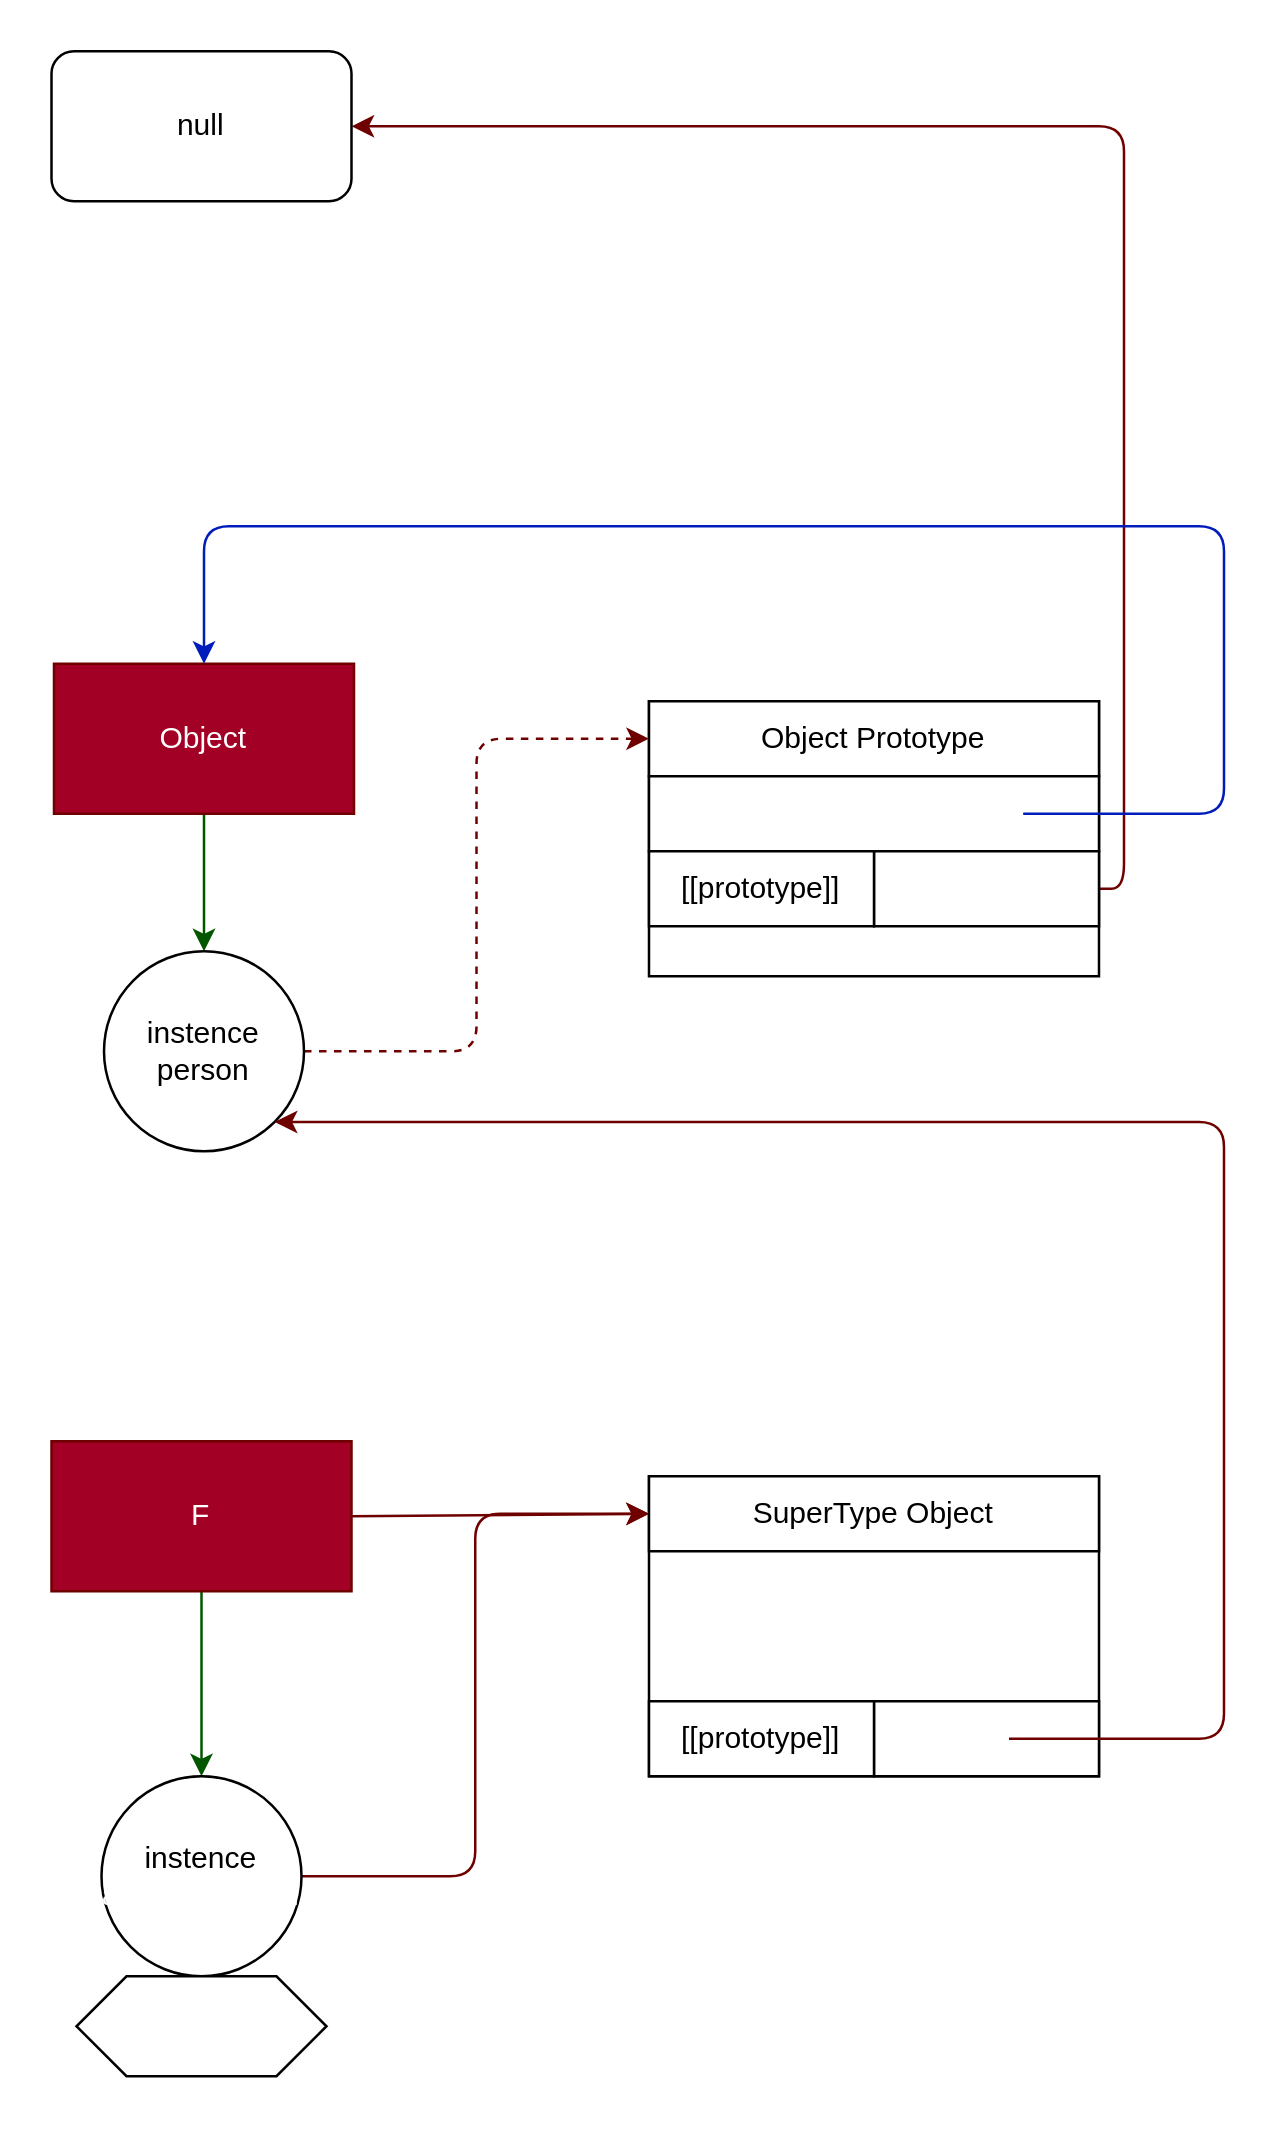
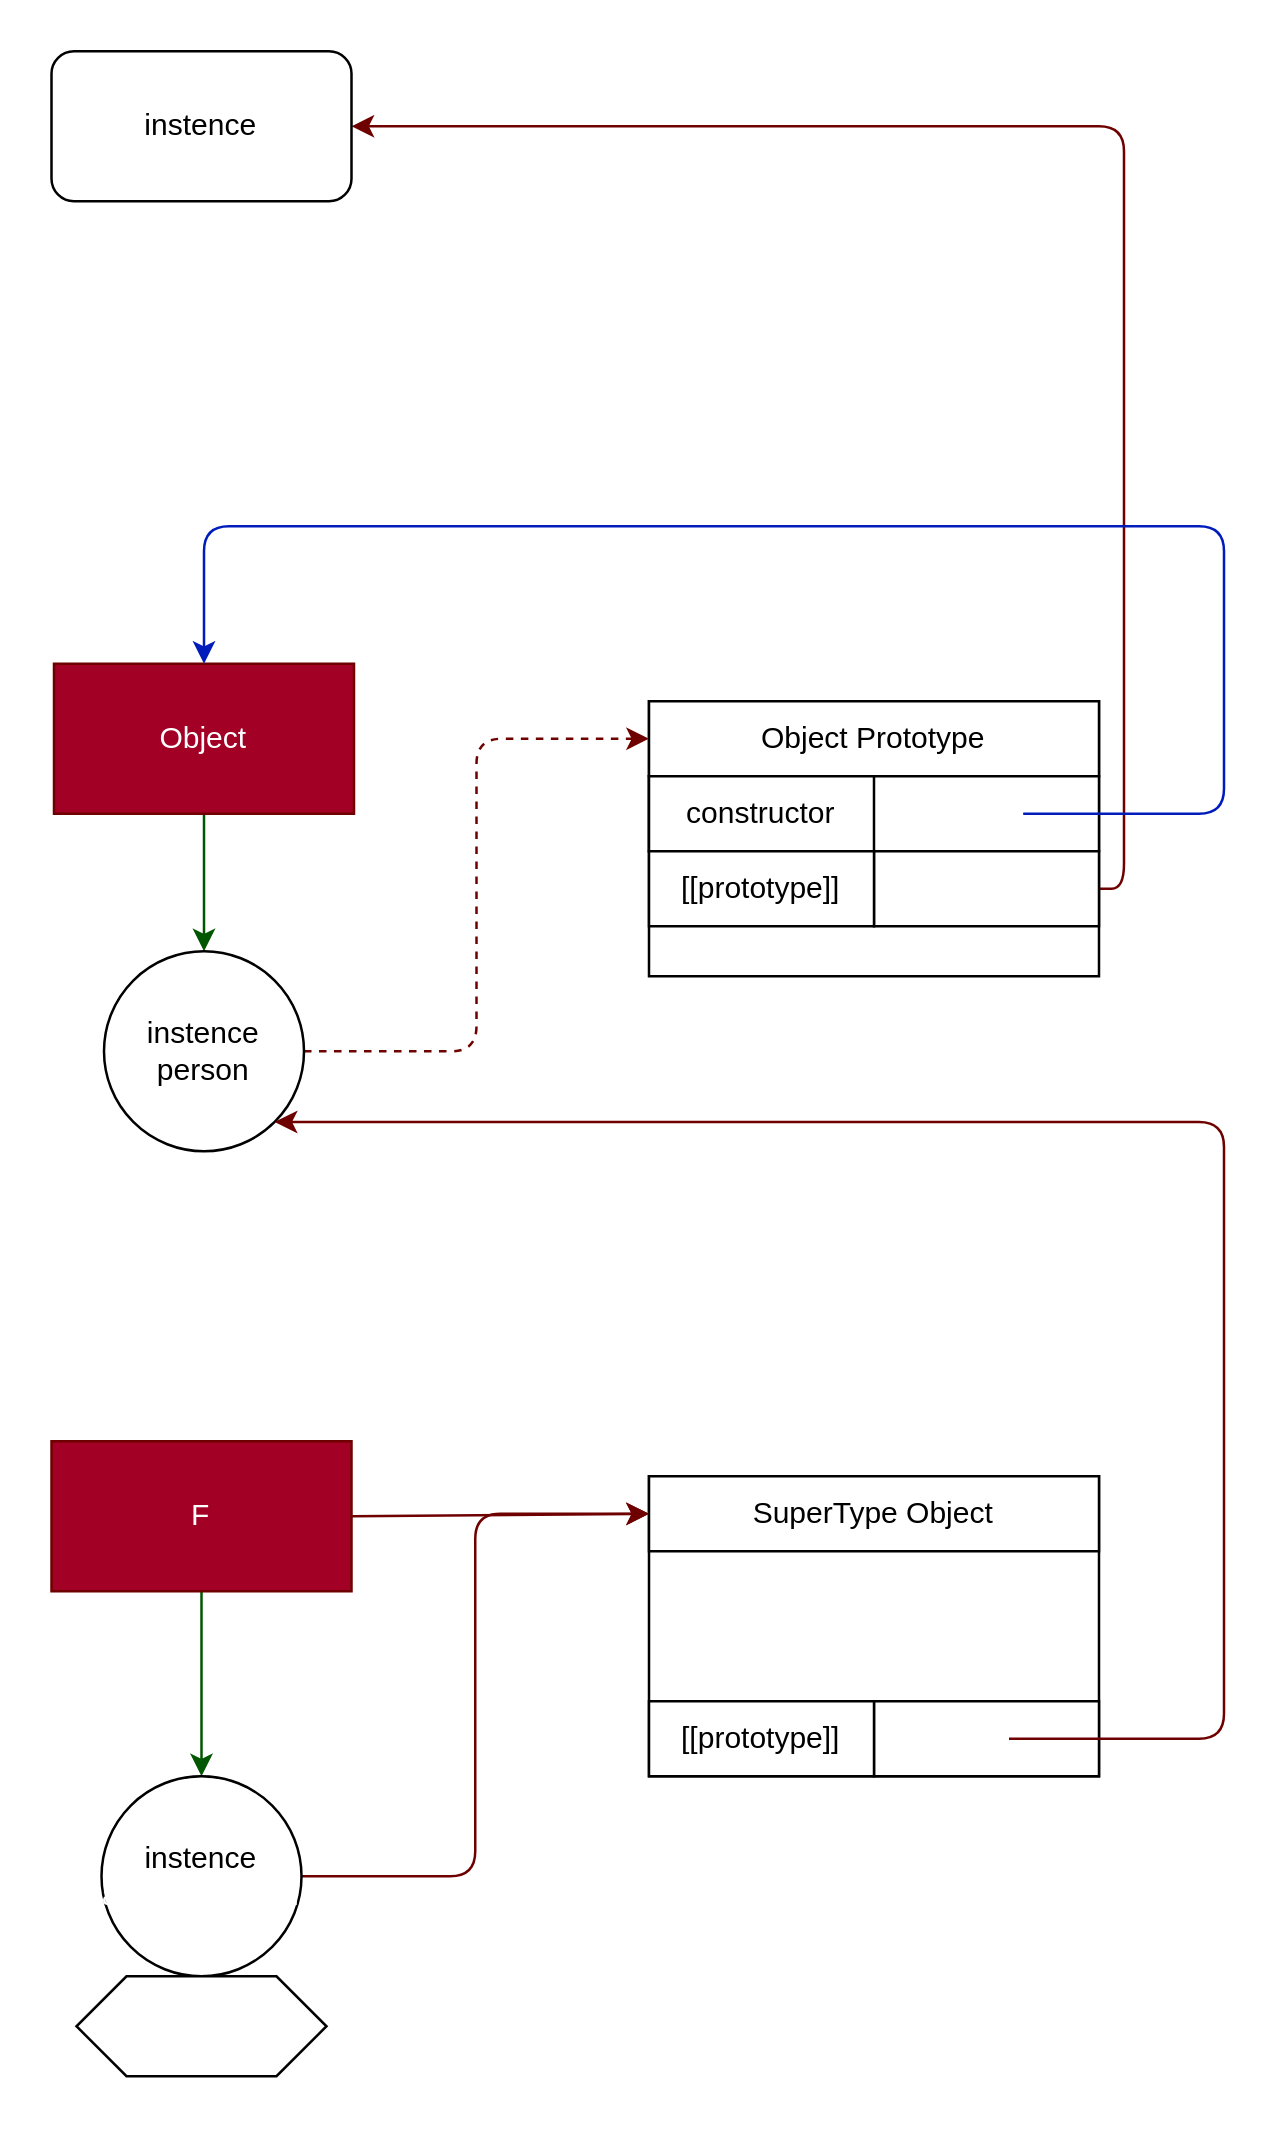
node "null": label "null" -> "instence"
node "constructor": added
